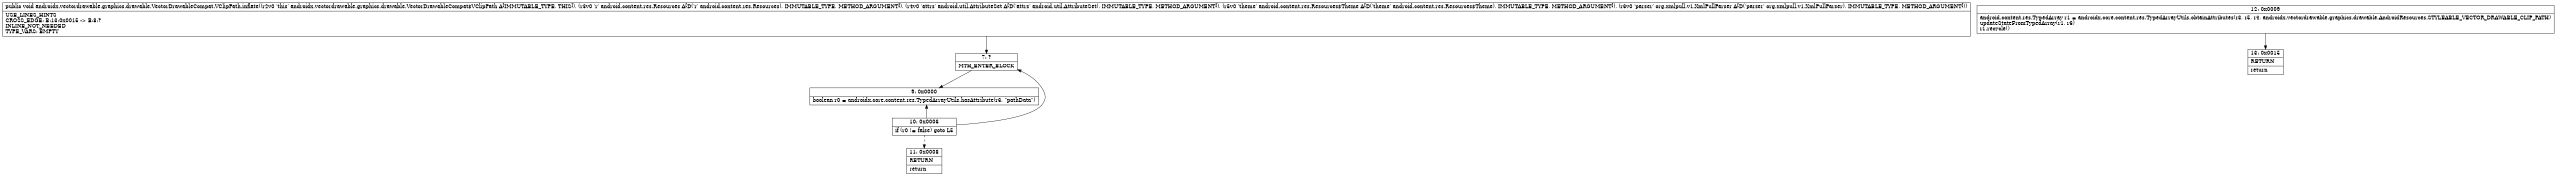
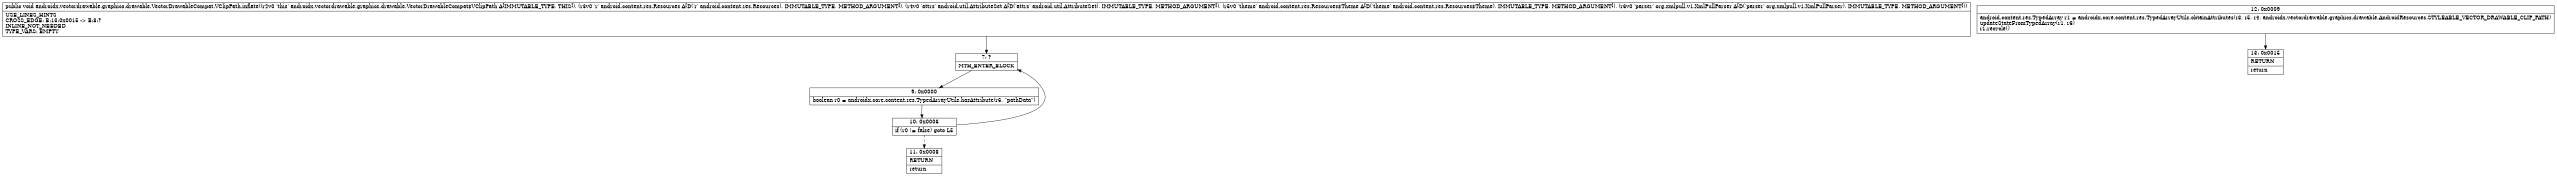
edge "10: 0x0006" -> "9: 0x0000": reversed
